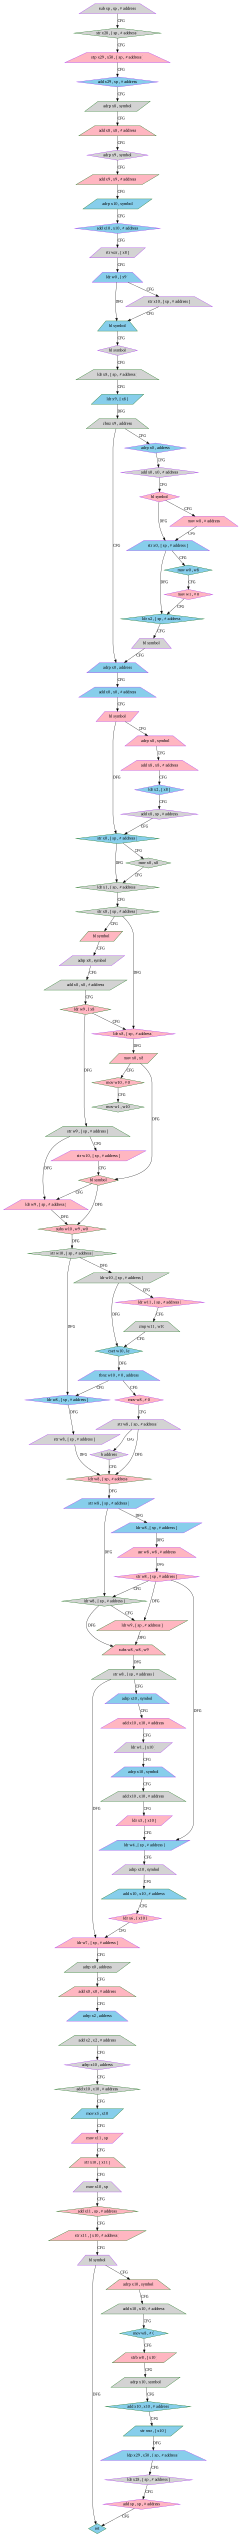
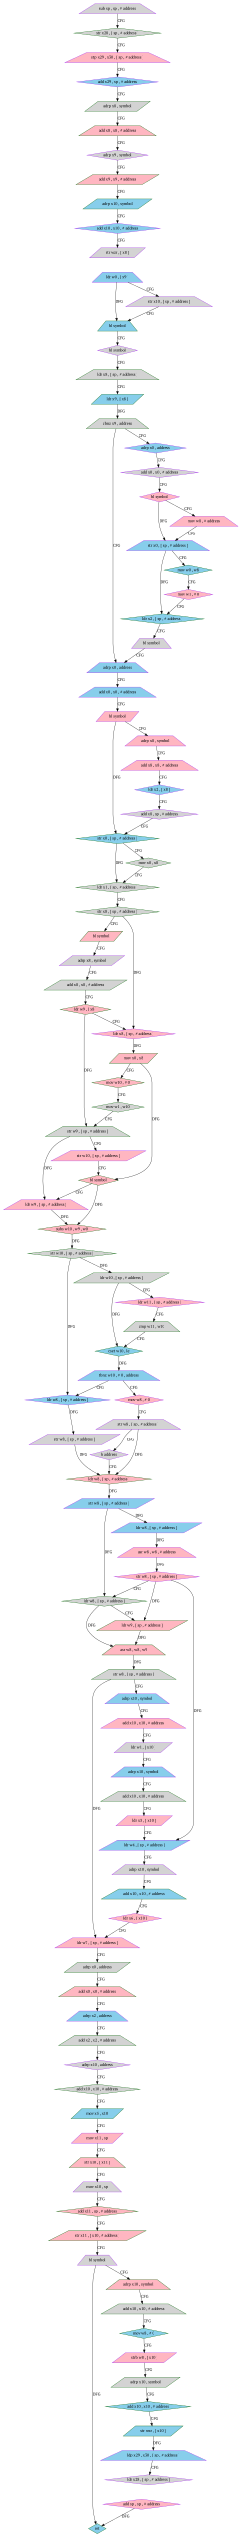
edge "str wzr , [ x8 ]" -> "ldr w0 , [ x9 ]": removed, label "CFG"
edge "mov w1 , w10" -> "str w9 , [ sp , # address ]": added, label "CFG"
node "subs w8 , w8 , w9": label "subs w8 , w8 , w9" -> "asr w8 , w8 , w9"
edge "adrp x2 , address" -> "add x2 , x2 , # address": added, label "CFG"
node "strb w8 , [ x10 ]": color darkgreen -> purple
edge "ldr x28 , [ sp , # address ]" -> "add sp , sp , # address": removed, label "CFG"
edge "add sp , sp , # address" -> "ret": label "CFG" -> "DFG"
